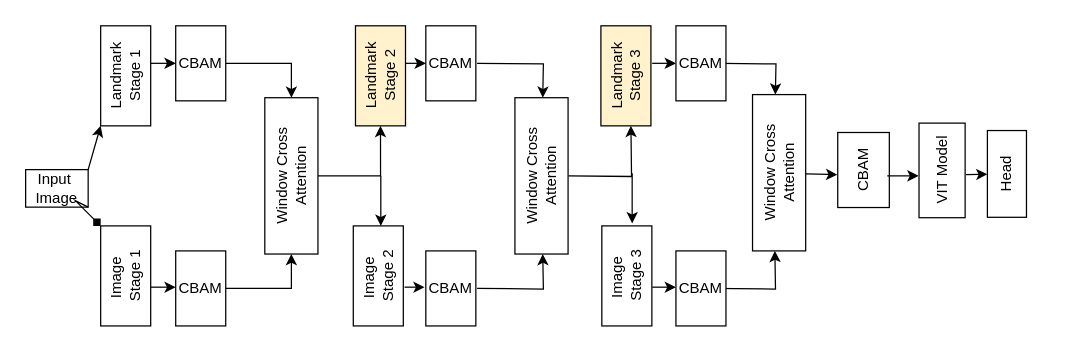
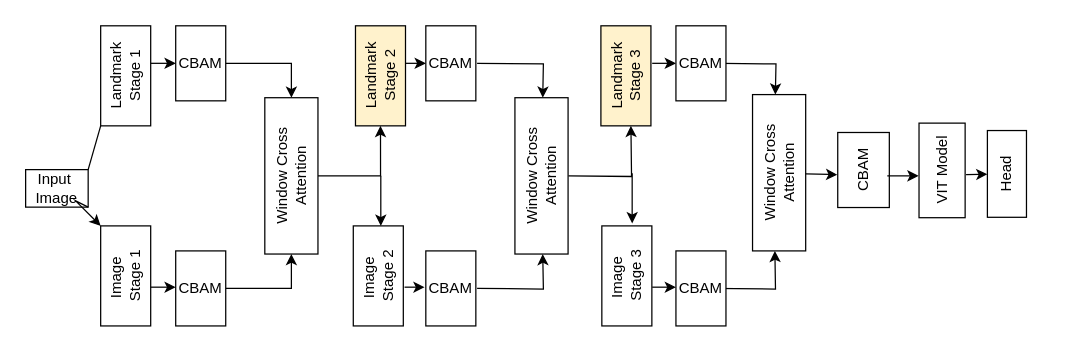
edge "Input Image" -> "Landmark Stage 1": arrowhead classic -> none
edge "Input Image" -> "Image Stage 1": arrowhead diamond -> classic
